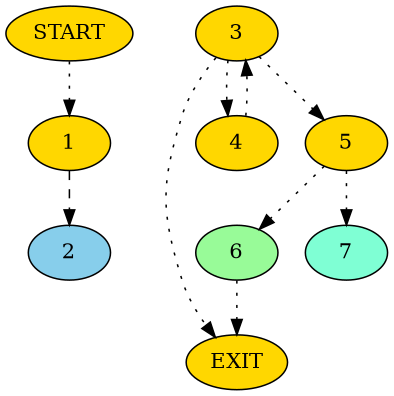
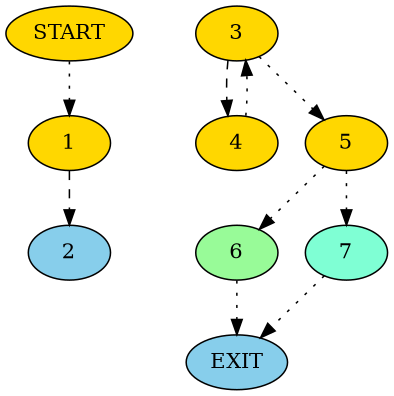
edge "3" -> "4": style dotted -> dashed
edge "3" -> "EXIT": now "7" -> "EXIT"
node "EXIT": fillcolor gold -> skyblue
